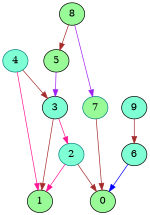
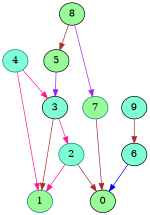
edge "4" -> "3": color brown -> deeppink
node "1": color black -> teal
